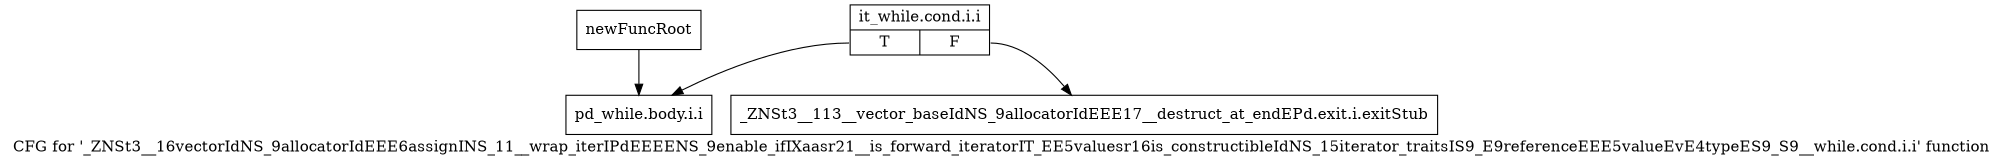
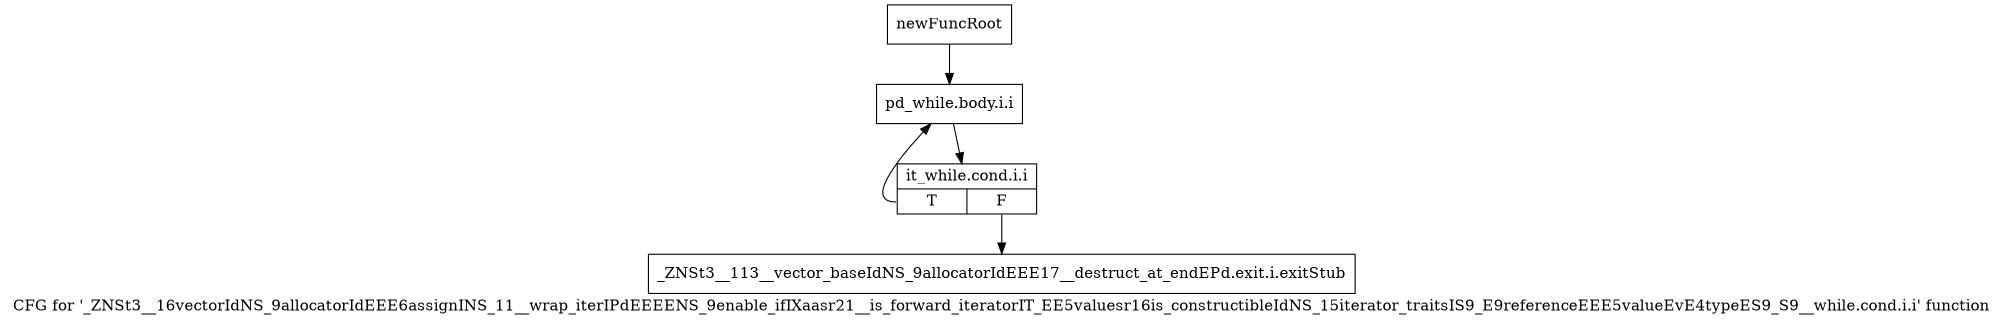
edge "pd_while.body.i.i" -> "it_while.cond.i.i": added
